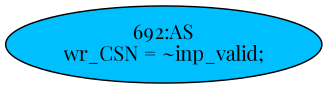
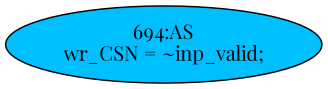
node "692:AS wr_CSN = ~inp_valid;": label "692:AS wr_CSN = ~inp_valid;" -> "694:AS wr_CSN = ~inp_valid;"
